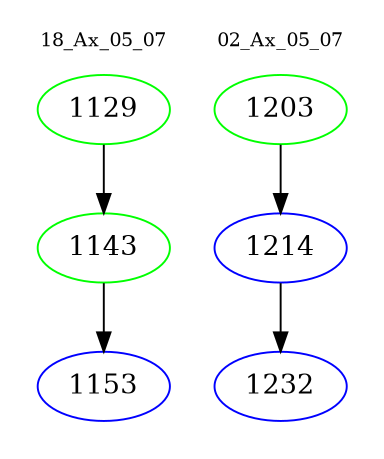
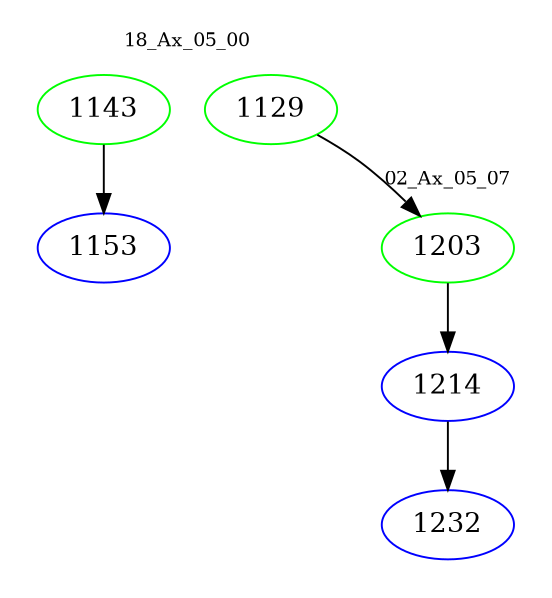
cluster "18_Ax_05_07": label "18_Ax_05_07" -> "18_Ax_05_00"
edge "1129" -> "1143": now "1129" -> "1203"
